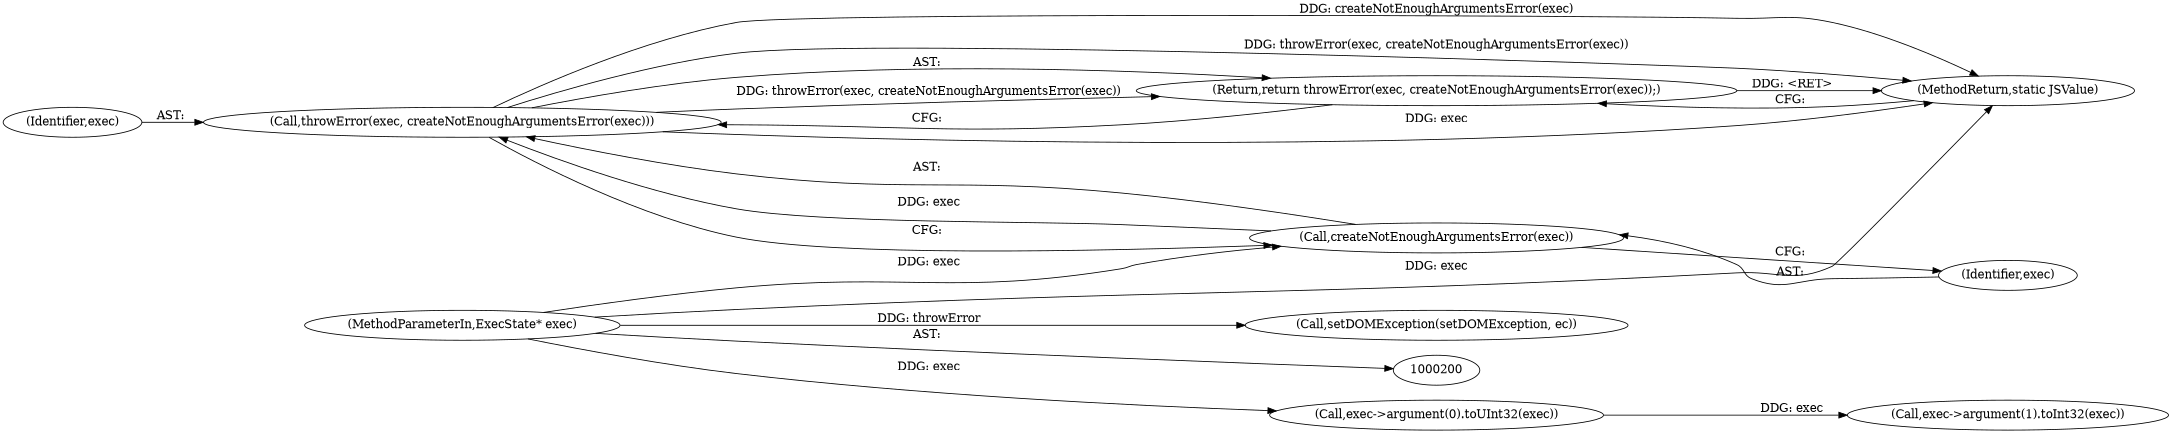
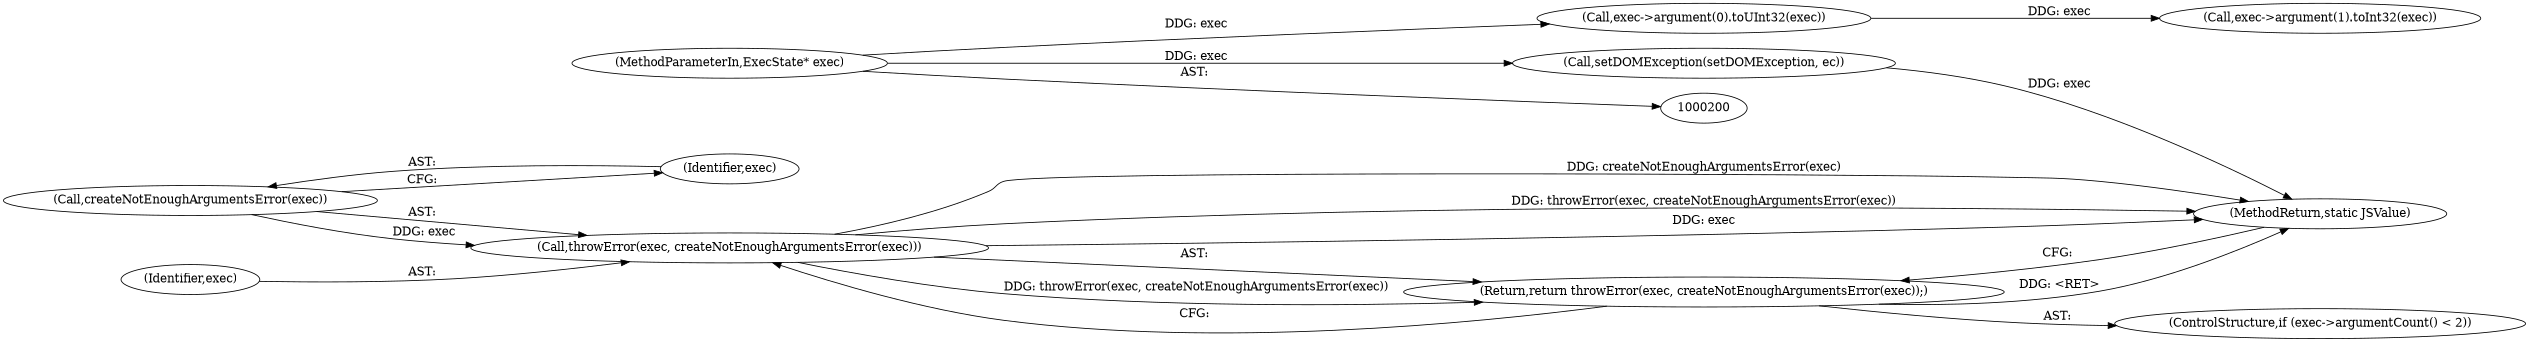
edge "(Call,throwError(exec, createNotEnoughArgumentsError(exec)))" -> "(Call,createNotEnoughArgumentsError(exec))": removed, label "CFG:"
edge "(MethodParameterIn,ExecState* exec)" -> "(Call,createNotEnoughArgumentsError(exec))": removed, label "DDG: exec"
edge "(MethodParameterIn,ExecState* exec)" -> "(MethodReturn,static JSValue)": now "(Call,setDOMException(setDOMException, ec))" -> "(MethodReturn,static JSValue)"
edge "(MethodParameterIn,ExecState* exec)" -> "(Call,setDOMException(setDOMException, ec))": label "DDG: throwError" -> "DDG: exec"
node "(ControlStructure,if (exec->argumentCount() < 2))": added
